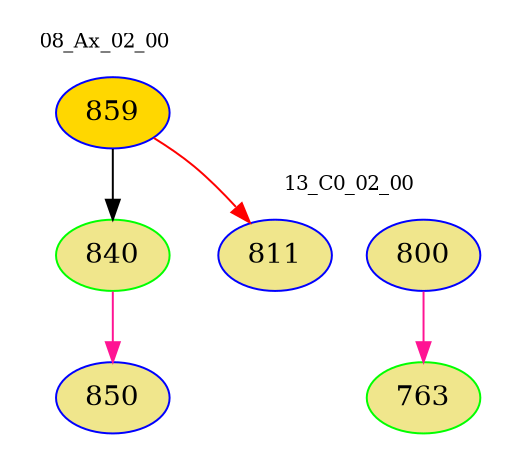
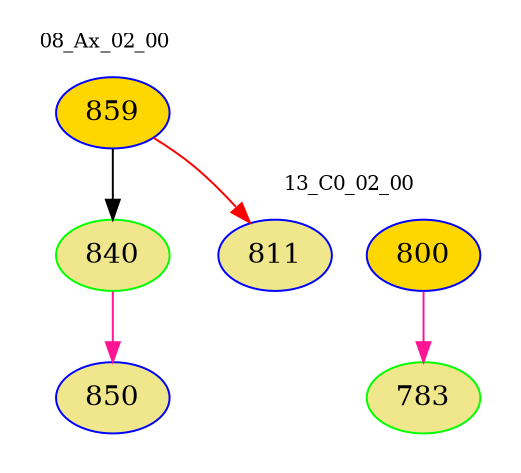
node "800": fillcolor khaki -> gold
node "763": label "763" -> "783"
